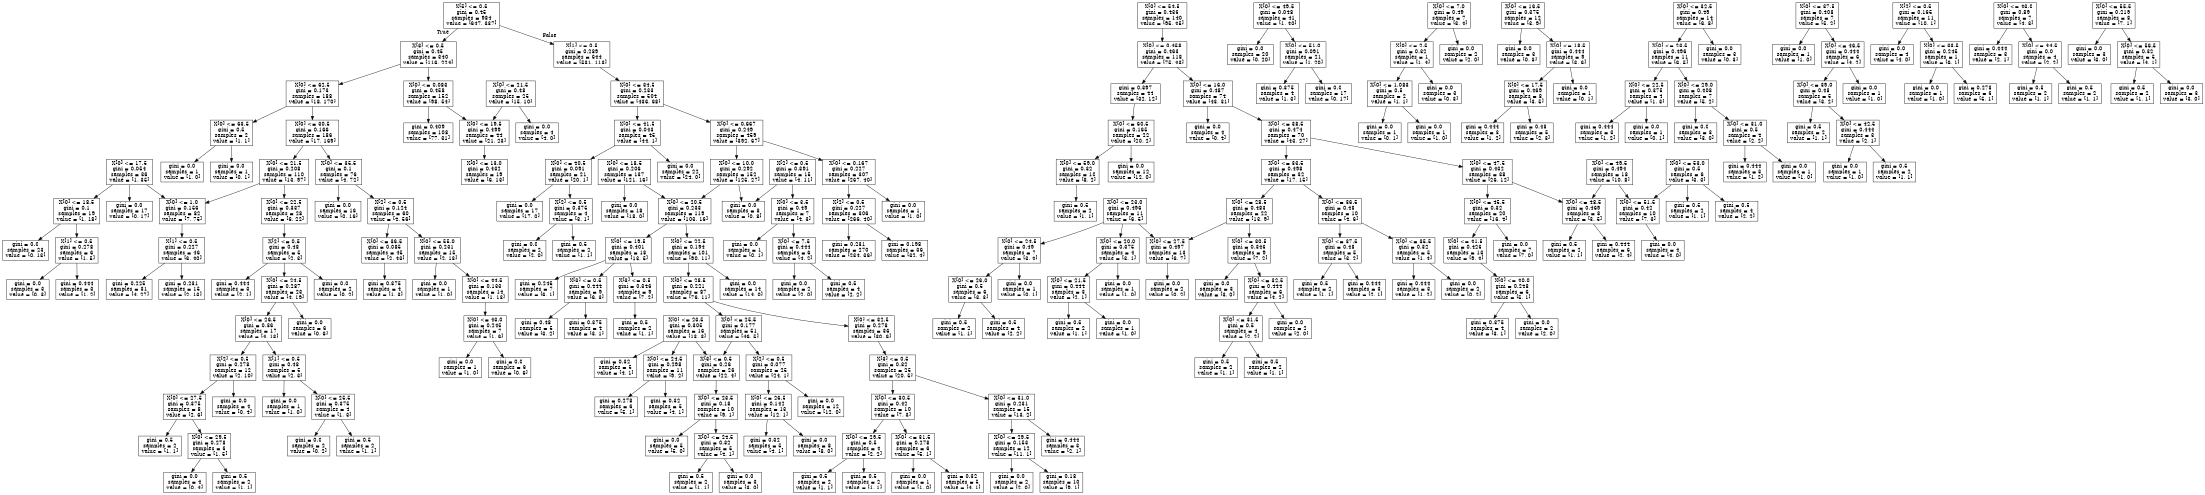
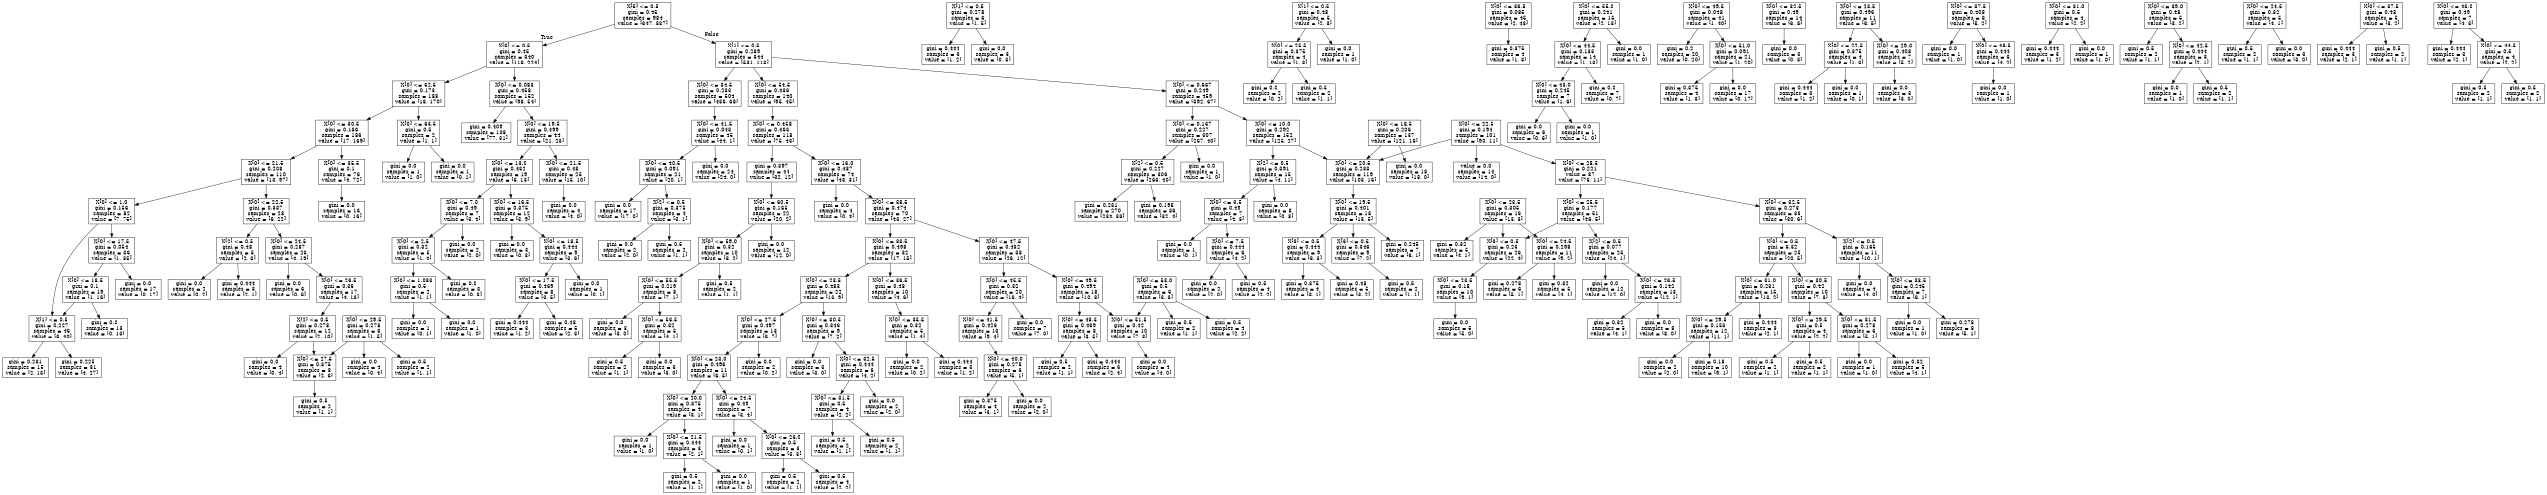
node "X[0] <= 37.5 gini = 0.408 samples = 7 value = [5, 2]": label "X[0] <= 37.5 gini = 0.408 samples = 7 value = [5, 2]" -> "X[0] <= 37.5 gini = 0.408 samples = 6 value = [5, 2]"
node "X[0] <= 43.0 gini = 0.89 samples = 7 value = [4, 3]": label "X[0] <= 43.0 gini = 0.89 samples = 7 value = [4, 3]" -> "X[0] <= 43.0 gini = 0.49 samples = 7 value = [4, 3]"
edge "X[0] <= 32.5 gini = 0.49 samples = 14 value = [6, 8]" -> "X[0] <= 23.5 gini = 0.496 samples = 11 value = [6, 5]": removed
node "gini = 0.0 samples = 20 value = [0, 20]": label "gini = 0.0 samples = 20 value = [0, 20]" -> "gini = 0.2 samples = 20 value = [0, 20]"
node "X[0] <= 2.5 gini = 0.32 samples = 1 value = [1, 4]": label "X[0] <= 2.5 gini = 0.32 samples = 1 value = [1, 4]" -> "X[0] <= 2.5 gini = 0.32 samples = 5 value = [1, 4]"
node "X[0] <= 33.5 gini = 0.245 samples = 1 value = [6, 1]": label "X[0] <= 33.5 gini = 0.245 samples = 1 value = [6, 1]" -> "X[0] <= 33.5 gini = 0.245 samples = 7 value = [6, 1]"
node "X[0] <= 44.5 gini = 0.0 samples = 4 value = [2, 2]": label "X[0] <= 44.5 gini = 0.0 samples = 4 value = [2, 2]" -> "X[0] <= 44.5 gini = 0.5 samples = 4 value = [2, 2]"
edge "X[1] <= 0.5 gini = 0.289 samples = 644 value = [531, 113]" -> "X[0] <= 54.5 gini = 0.436 samples = 140 value = [95, 45]": added
edge "X[0] <= 46.5 gini = 0.444 samples = 6 value = [4, 2]" -> "X[0] <= 39.0 gini = 0.48 samples = 5 value = [3, 2]": removed
node "gini = 0.0 samples = 7 value = [0, 7]": added
edge "X[0] <= 21.5 gini = 0.48 samples = 25 value = [15, 10]" -> "X[0] <= 19.5 gini = 0.499 samples = 44 value = [21, 23]": reversed
edge "X[0] <= 29.0 gini = 0.408 samples = 7 value = [5, 2]" -> "X[0] <= 31.0 gini = 0.5 samples = 4 value = [2, 2]": removed
edge "X[0] <= 34.5 gini = 0.233 samples = 504 value = [436, 68]" -> "X[0] <= 0.667 gini = 0.249 samples = 459 value = [392, 67]": now "X[1] <= 0.5 gini = 0.289 samples = 644 value = [531, 113]" -> "X[0] <= 0.667 gini = 0.249 samples = 459 value = [392, 67]"
node "gini = 0.0 samples = 22 value = [24, 0]": label "gini = 0.0 samples = 22 value = [24, 0]" -> "gini = 0.0 samples = 24 value = [24, 0]"
edge "X[0] <= 17.5 gini = 0.054 samples = 36 value = [1, 35]" -> "X[0] <= 1.0 gini = 0.156 samples = 82 value = [7, 75]": reversed
edge "X[0] <= 13.0 gini = 0.432 samples = 19 value = [6, 13]" -> "X[0] <= 7.0 gini = 0.49 samples = 7 value = [3, 4]": added
edge "X[0] <= 13.0 gini = 0.432 samples = 19 value = [6, 13]" -> "X[0] <= 16.5 gini = 0.375 samples = 12 value = [3, 9]": added
edge "X[0] <= 10.0 gini = 0.292 samples = 152 value = [125, 27]" -> "gini = 0.0 samples = 8 value = [0, 8]": now "X[0] <= 10.0 gini = 0.292 samples = 152 value = [125, 27]" -> "X[2] <= 0.5 gini = 0.391 samples = 15 value = [4, 11]"
edge "X[0] <= 47.5 gini = 0.432 samples = 38 value = [26, 12]" -> "X[0] <= 48.5 gini = 0.469 samples = 8 value = [3, 5]": now "X[0] <= 47.5 gini = 0.432 samples = 38 value = [26, 12]" -> "X[0] <= 49.5 gini = 0.494 samples = 18 value = [10, 8]"
node "X[2] <= 0.5 gini = 0.124 samples = 60 value = [4, 56]": removed
edge "X[0] <= 18.5 gini = 0.1 samples = 19 value = [1, 18]" -> "X[1] <= 0.5 gini = 0.278 samples = 6 value = [1, 5]": now "X[0] <= 18.5 gini = 0.1 samples = 19 value = [1, 18]" -> "X[1] <= 0.5 gini = 0.227 samples = 46 value = [6, 40]"
edge "X[0] <= 20.5 gini = 0.233 samples = 119 value = [103, 16]" -> "X[0] <= 22.5 gini = 0.194 samples = 101 value = [90, 11]": reversed
edge "X[0] <= 23.0 gini = 0.496 samples = 11 value = [6, 5]" -> "X[0] <= 27.5 gini = 0.497 samples = 13 value = [6, 7]": reversed
edge "X[0] <= 36.5 gini = 0.48 samples = 10 value = [4, 6]" -> "X[0] <= 37.5 gini = 0.48 samples = 5 value = [3, 2]": removed
edge "X[0] <= 32.5 gini = 0.278 samples = 36 value = [30, 6]" -> "X[2] <= 0.5 gini = 0.165 samples = 11 value = [10, 1]": added
node "gini = 0.0 samples = 23 value = [0, 13]": label "gini = 0.0 samples = 23 value = [0, 13]" -> "gini = 0.0 samples = 13 value = [0, 13]"
node "X[0] <= 55.0 gini = 0.231 samples = 15 value = [2, 13]": label "X[0] <= 55.0 gini = 0.231 samples = 15 value = [2, 13]" -> "X[0] <= 55.0 gini = 0.241 samples = 15 value = [2, 13]"
edge "X[2] <= 0.5 gini = 0.48 samples = 5 value = [2, 3]" -> "X[0] <= 24.5 gini = 0.287 samples = 23 value = [4, 19]": now "X[0] <= 22.5 gini = 0.337 samples = 28 value = [6, 22]" -> "X[0] <= 24.5 gini = 0.287 samples = 23 value = [4, 19]"
edge "X[0] <= 59.0 gini = 0.32 samples = 10 value = [8, 2]" -> "X[0] <= 55.5 gini = 0.219 samples = 8 value = [7, 1]": added
node "X[0] <= 28.5 gini = 0.221 samples = 87 value = [76, 11]": label "X[0] <= 28.5 gini = 0.221 samples = 87 value = [76, 11]" -> "X[0] <= 28.5 gini = 0.221 value = 87 value = [76, 11]"
node "gini = 0.0 samples = 14 value = [14, 0]": label "gini = 0.0 samples = 14 value = [14, 0]" -> "value = 0.0 samples = 14 value = [14, 0]"
node "X[0] <= 40.0 gini = 0.248 samples = 6 value = [5, 1]": label "X[0] <= 40.0 gini = 0.248 samples = 6 value = [5, 1]" -> "X[0] <= 40.0 gini = 0.278 samples = 6 value = [5, 1]"
edge "X[0] <= 26.5 gini = 0.36 samples = 17 value = [4, 13]" -> "X[1] <= 0.5 gini = 0.48 samples = 5 value = [2, 3]": removed
node "X[3] <= 0.5 gini = 0.32 samples = 25 value = [20, 5]": label "X[3] <= 0.5 gini = 0.32 samples = 25 value = [20, 5]" -> "X[3] <= 0.5 gini = 6.32 samples = 25 value = [20, 5]"
edge "X[0] <= 27.5 gini = 0.375 samples = 8 value = [2, 6]" -> "X[0] <= 29.5 gini = 0.278 samples = 6 value = [1, 5]": reversed
edge "X[0] <= 23.5 gini = 0.18 samples = 10 value = [9, 1]" -> "X[0] <= 24.5 gini = 0.32 samples = 5 value = [4, 1]": removed
